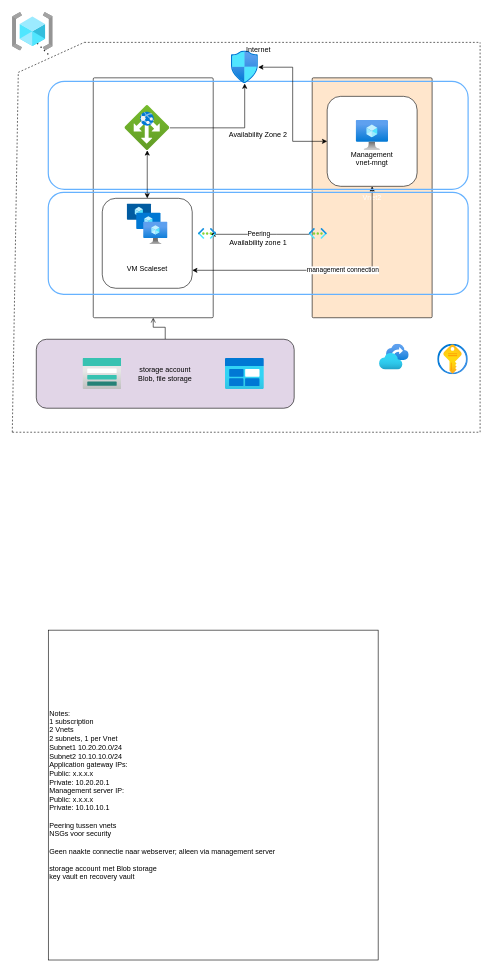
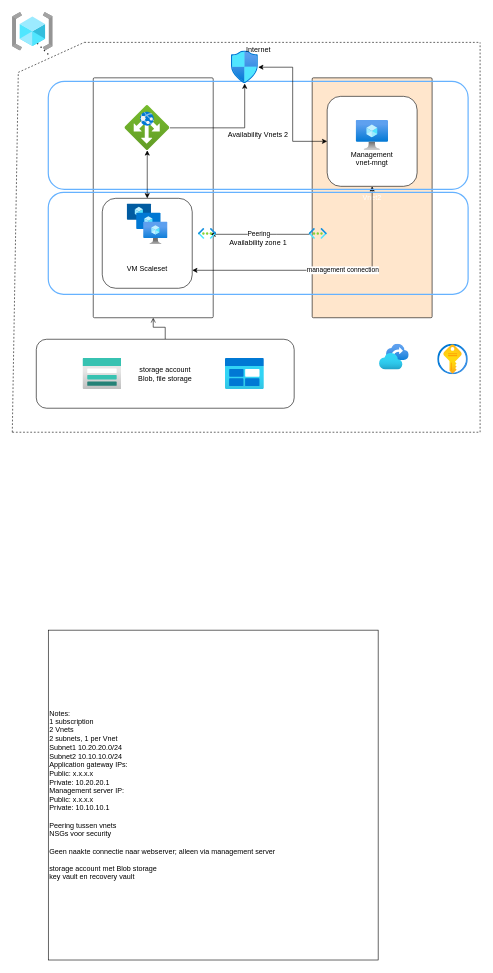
node "Availability Zone 2": label "Availability Zone 2" -> "Availability Vnets 2"
node "storage account Blob, file storage": fillcolor #e1d5e7 -> #ffffff
